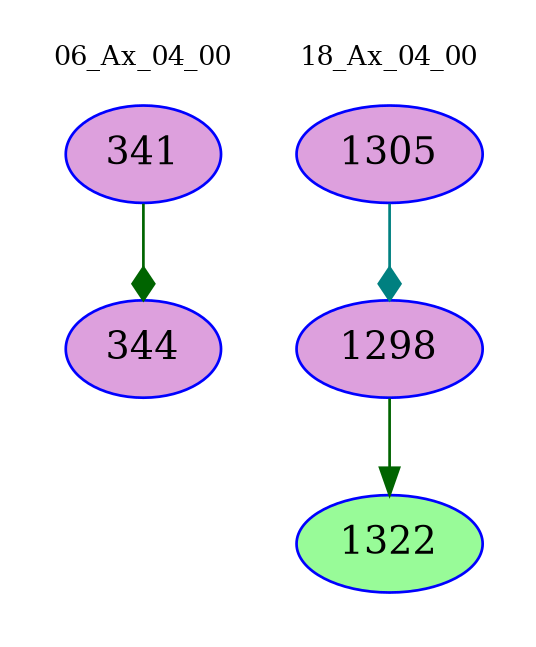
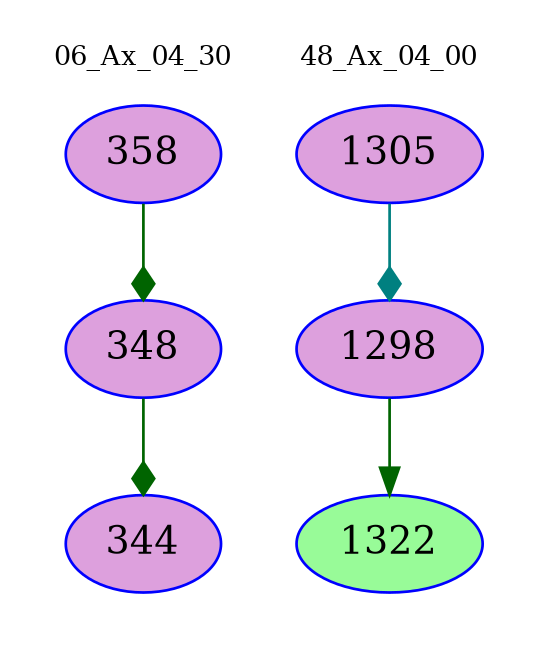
cluster "06_Ax_04_00": label "06_Ax_04_00" -> "06_Ax_04_30"
cluster "18_Ax_04_00": label "18_Ax_04_00" -> "48_Ax_04_00"
node "358": added
node "341": label "341" -> "348"
